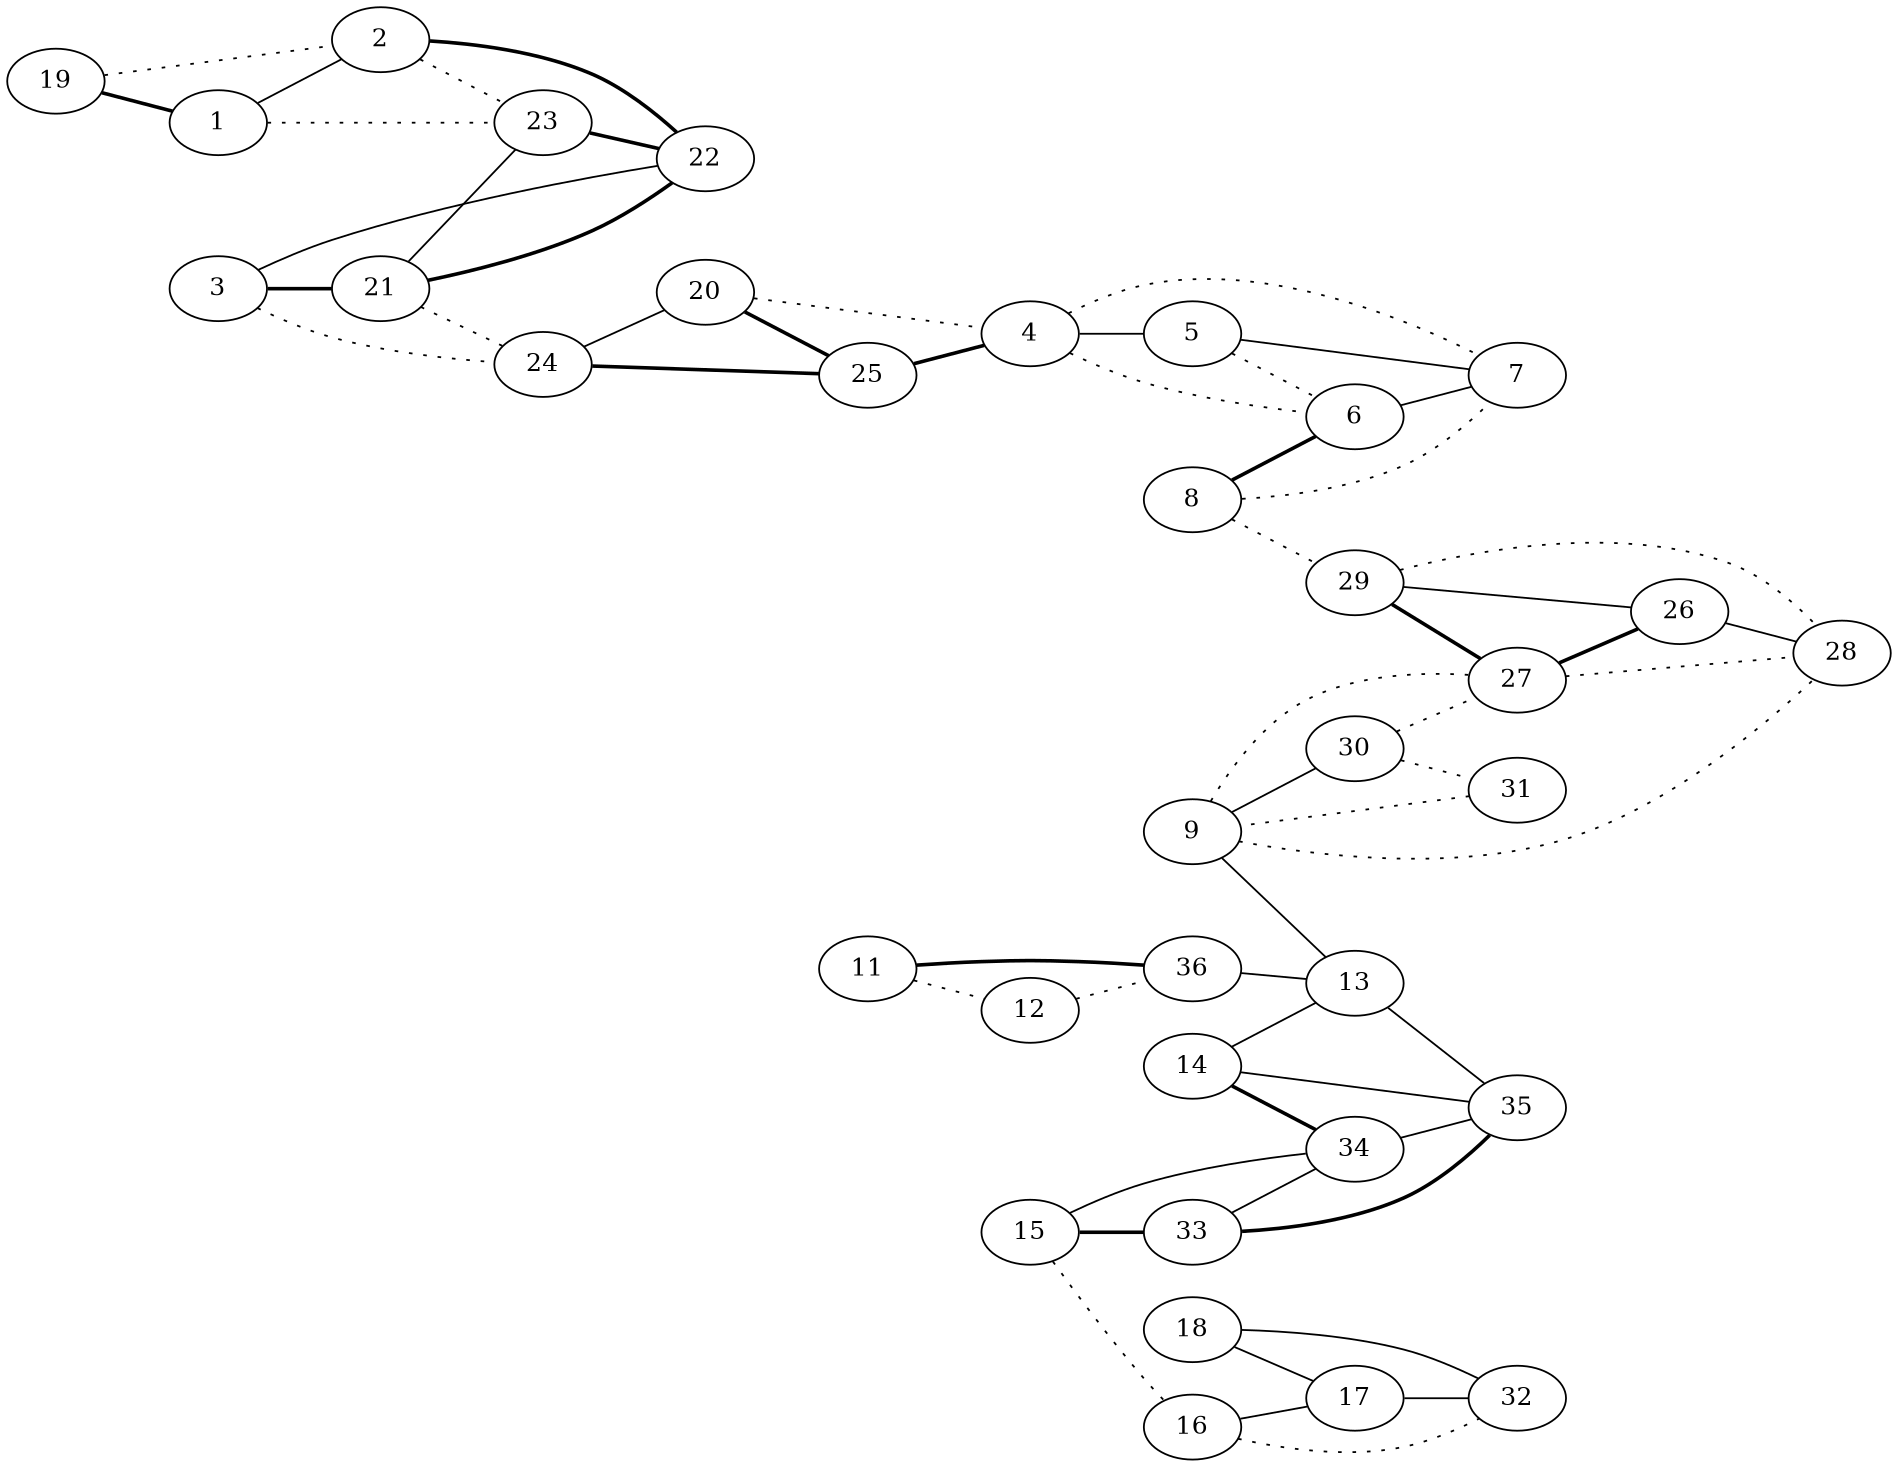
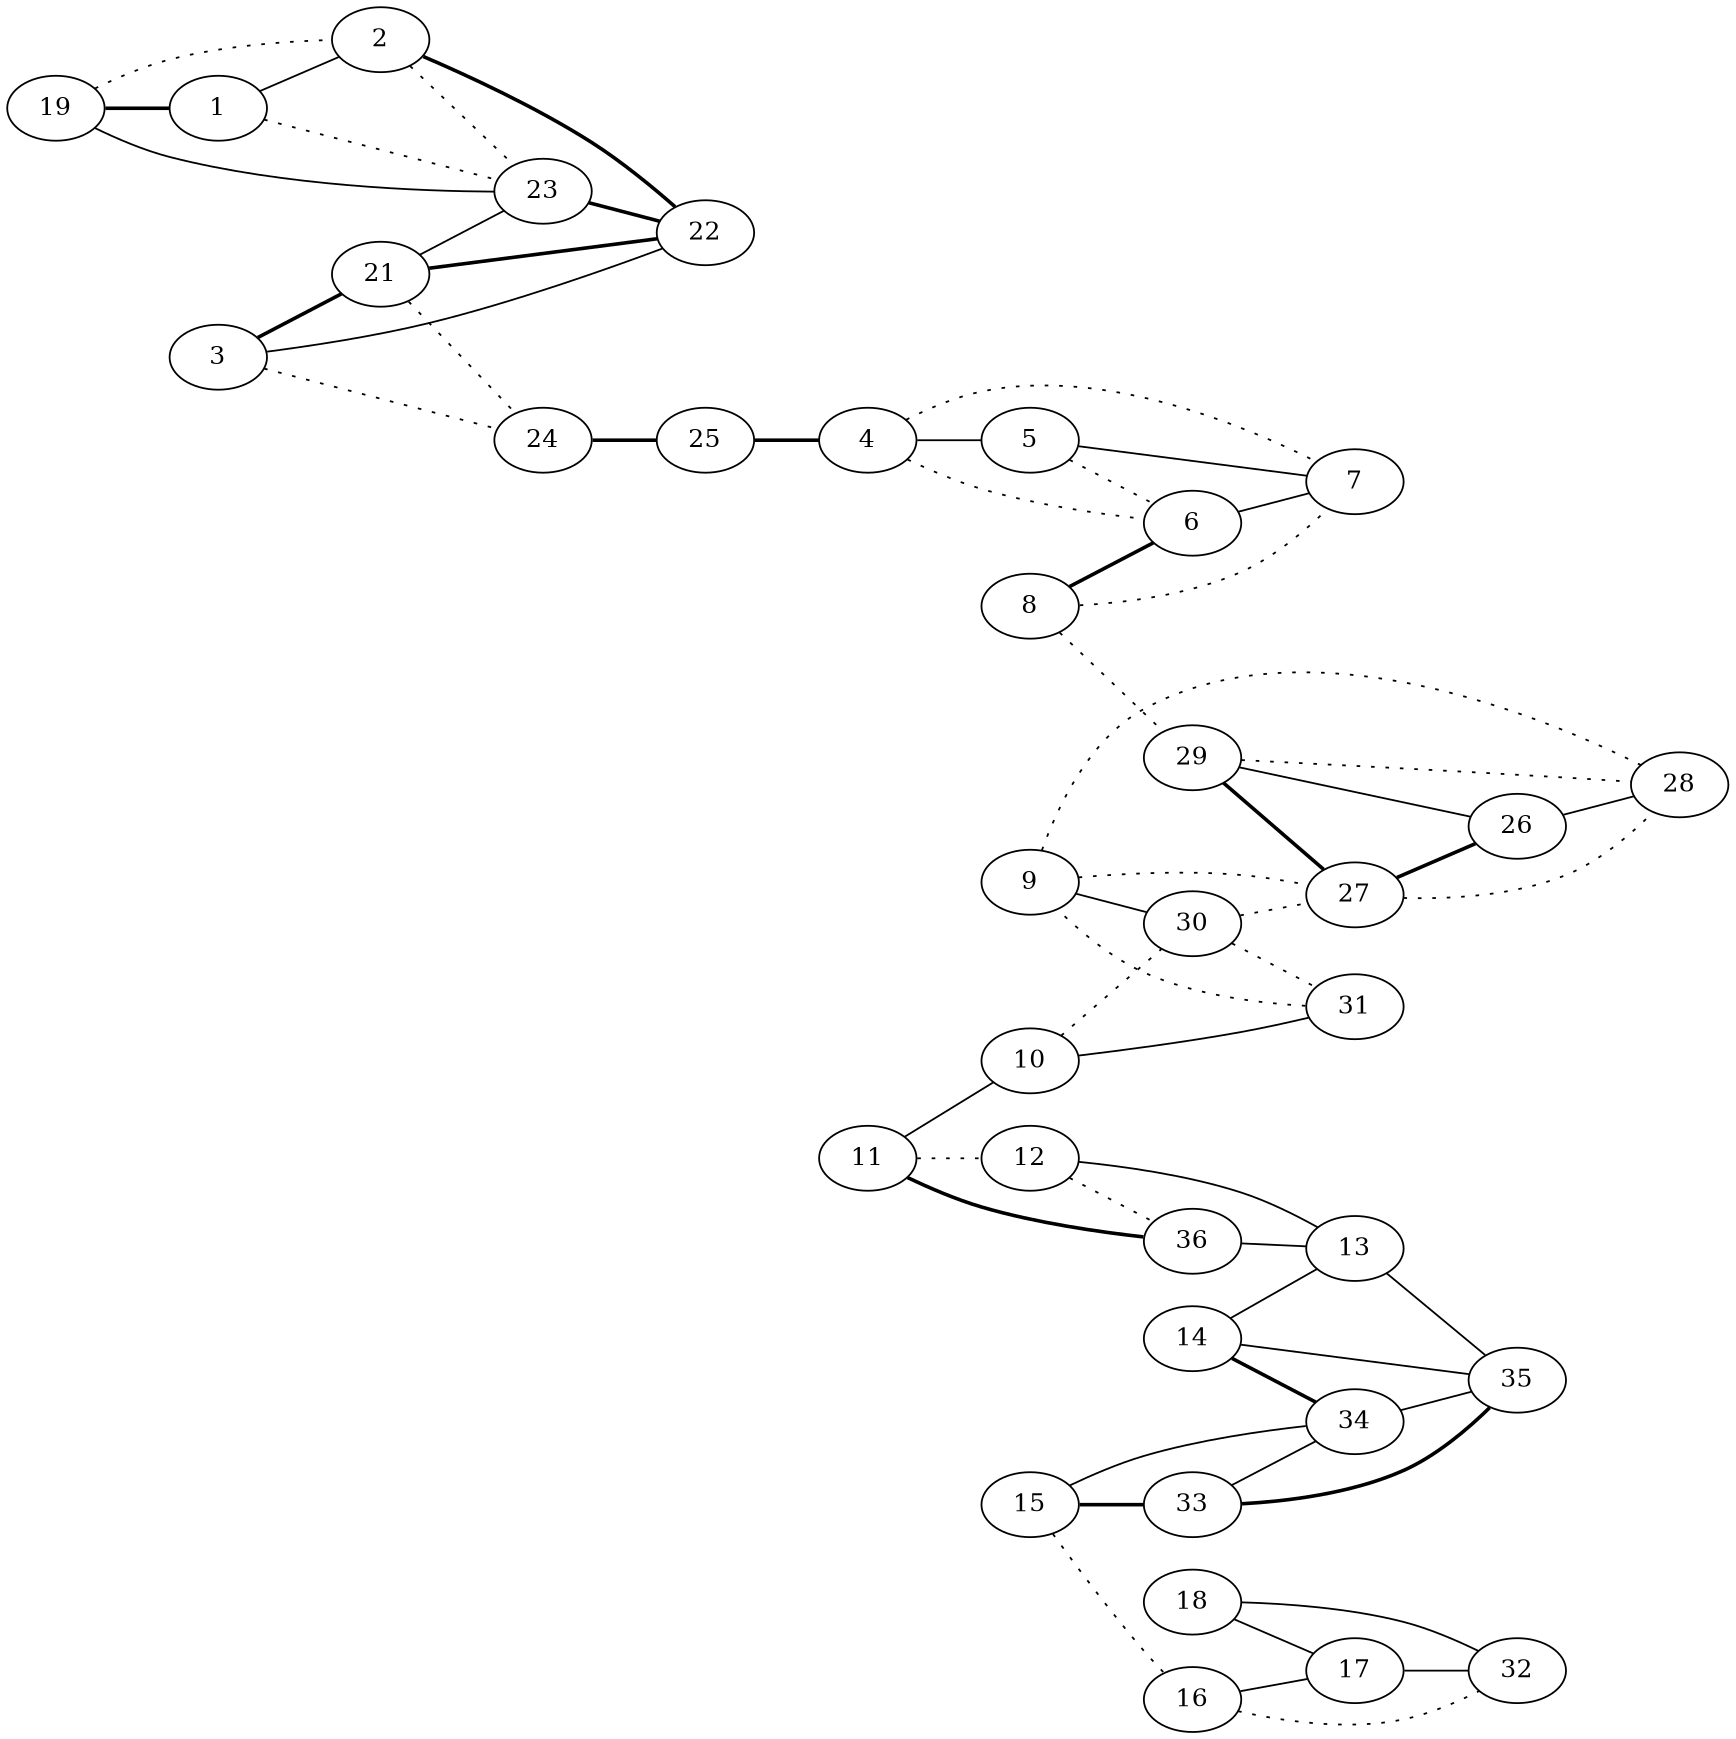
edge "19" -- "23": added
node "20": removed
edge "9" -- "13": now "12" -- "13"
node "10": added
